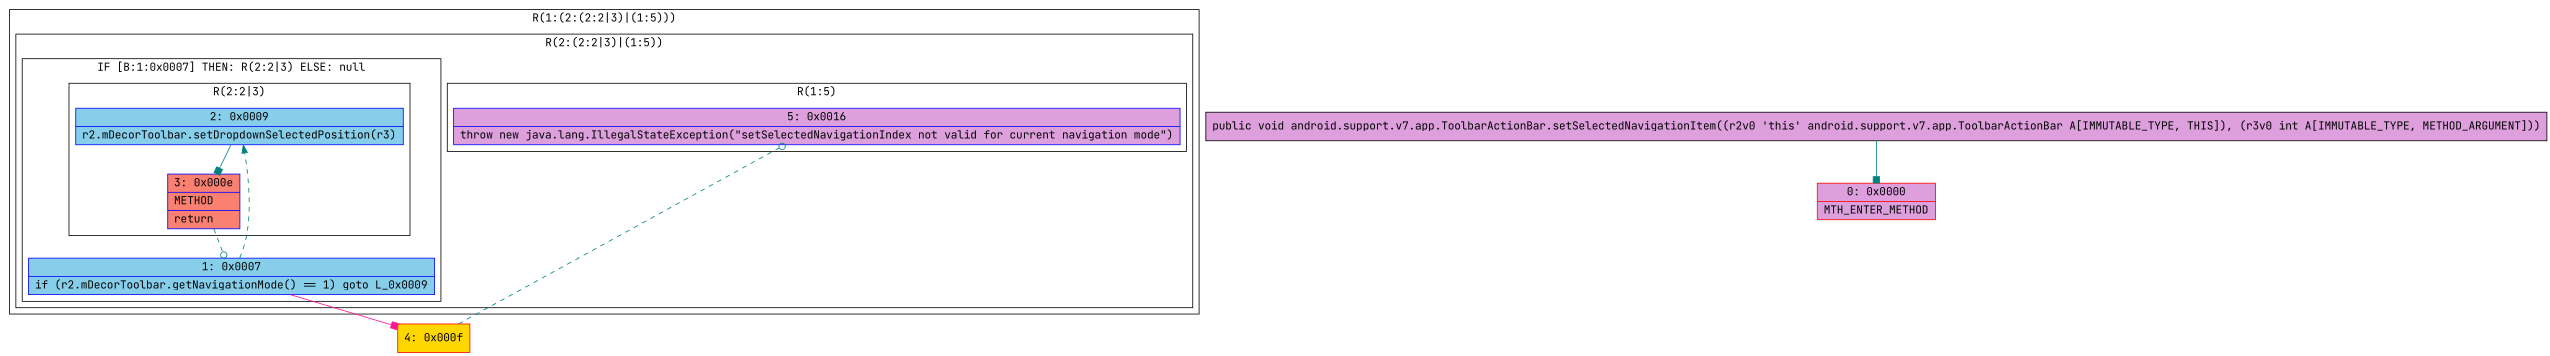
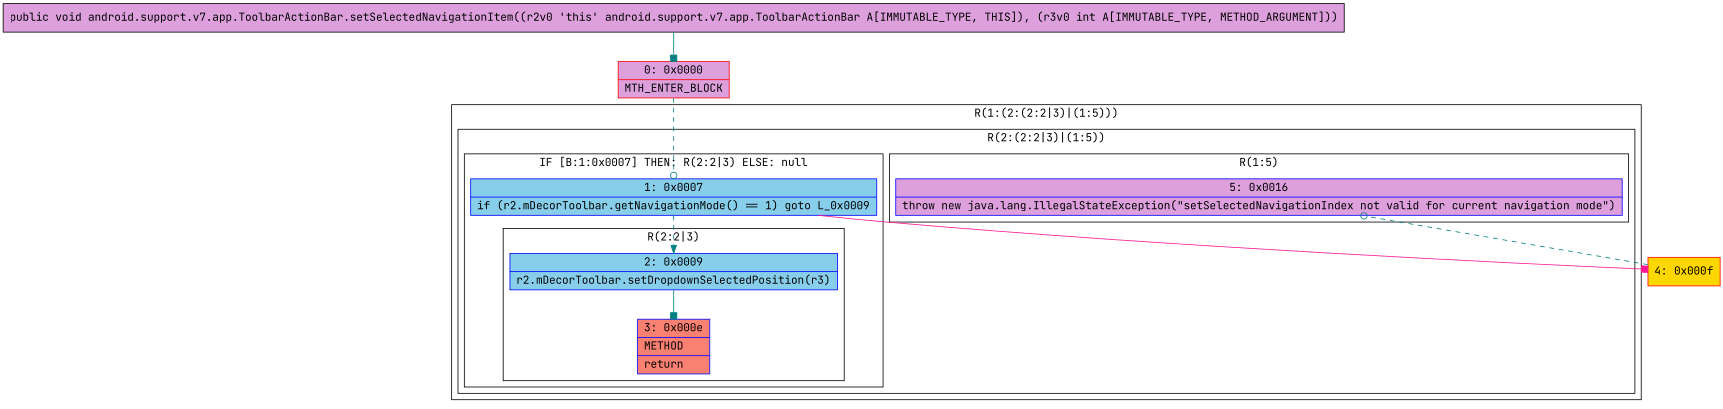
node "0: 0x0000": text "MTH_ENTER_METHOD" -> "MTH_ENTER_BLOCK"
edge "3: 0x000e" -> "1: 0x0007": now "0: 0x0000" -> "1: 0x0007"
